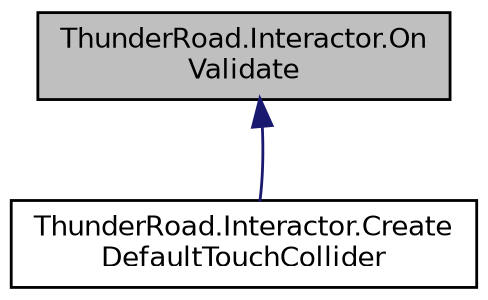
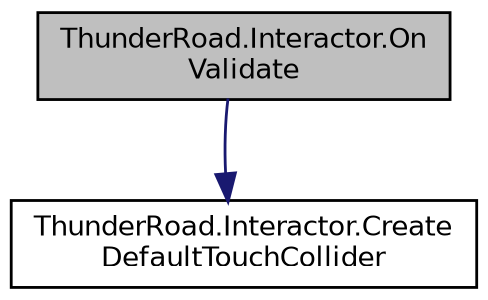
edge "ThunderRoad.Interactor.Create DefaultTouchCollider" -> "ThunderRoad.Interactor.On Validate": reversed
